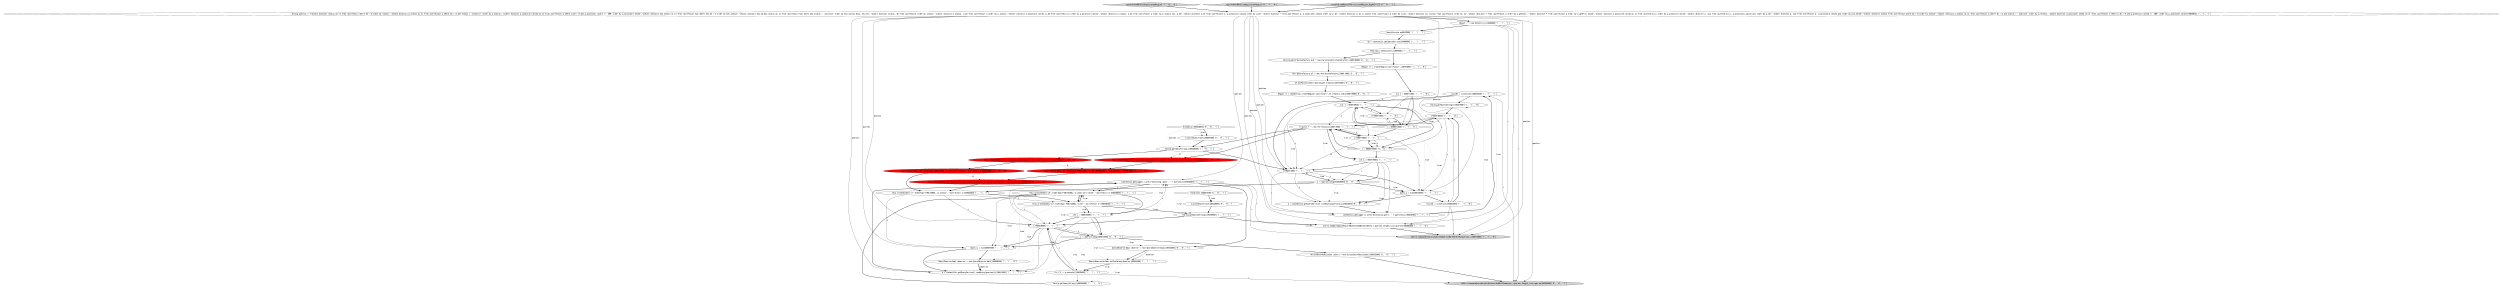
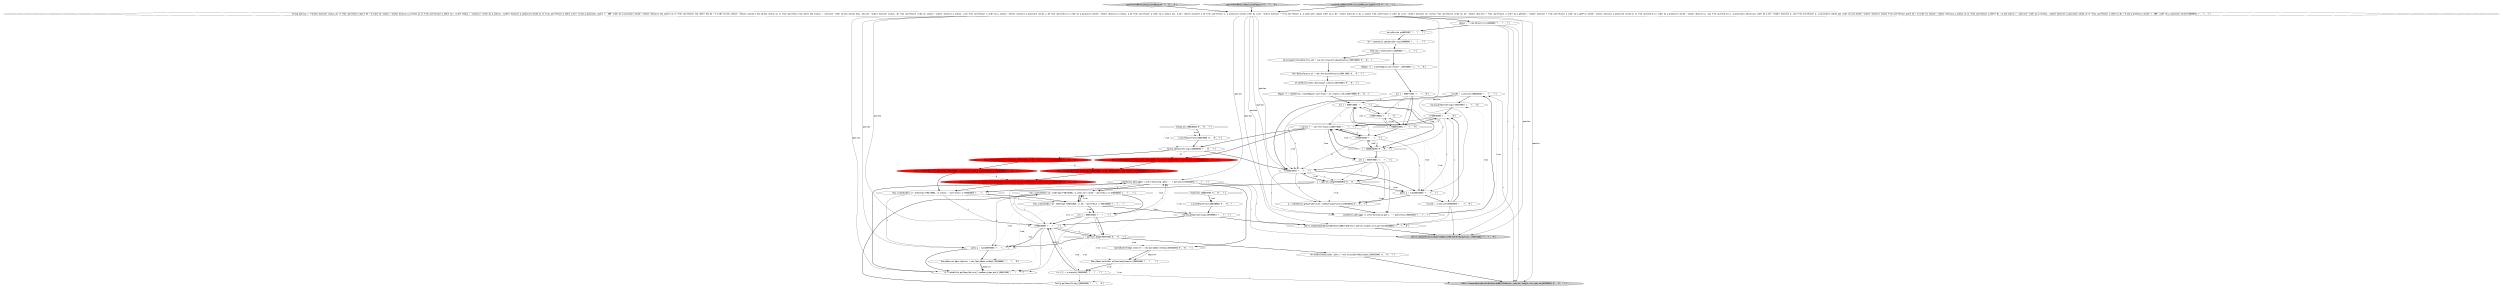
edge "Exception e@@@28@@@['0', '0', '1']" -> "fail(q.getQueryString())@@@30@@@['1', '0', '1']": label "queries" -> "true"
